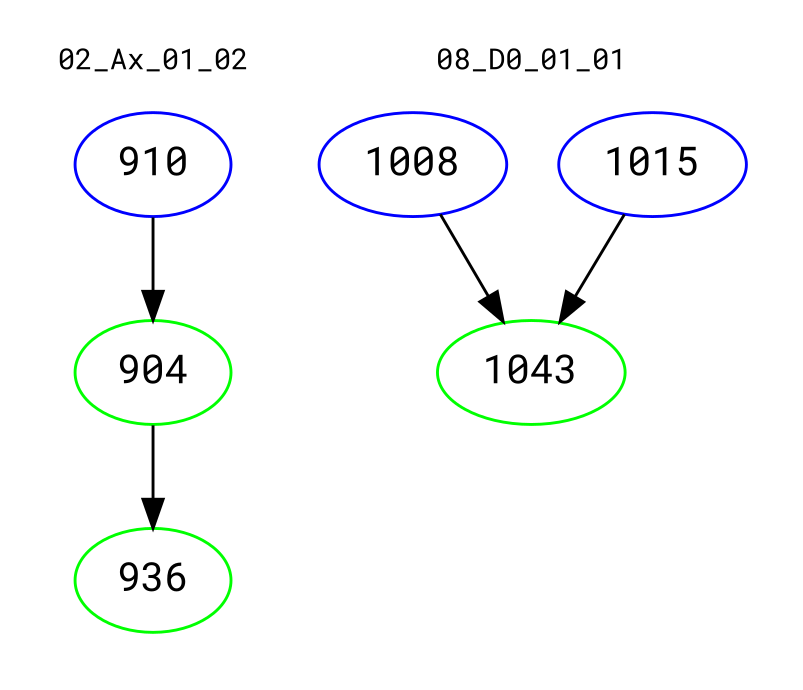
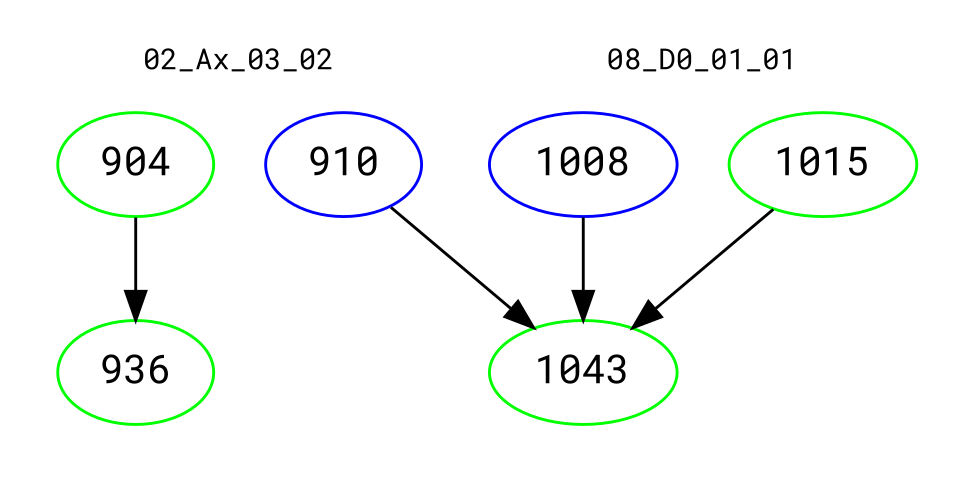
cluster "02_Ax_01_02": label "02_Ax_01_02" -> "02_Ax_03_02"
node "1015": color blue -> green
edge "910" -> "904": now "910" -> "1043"
